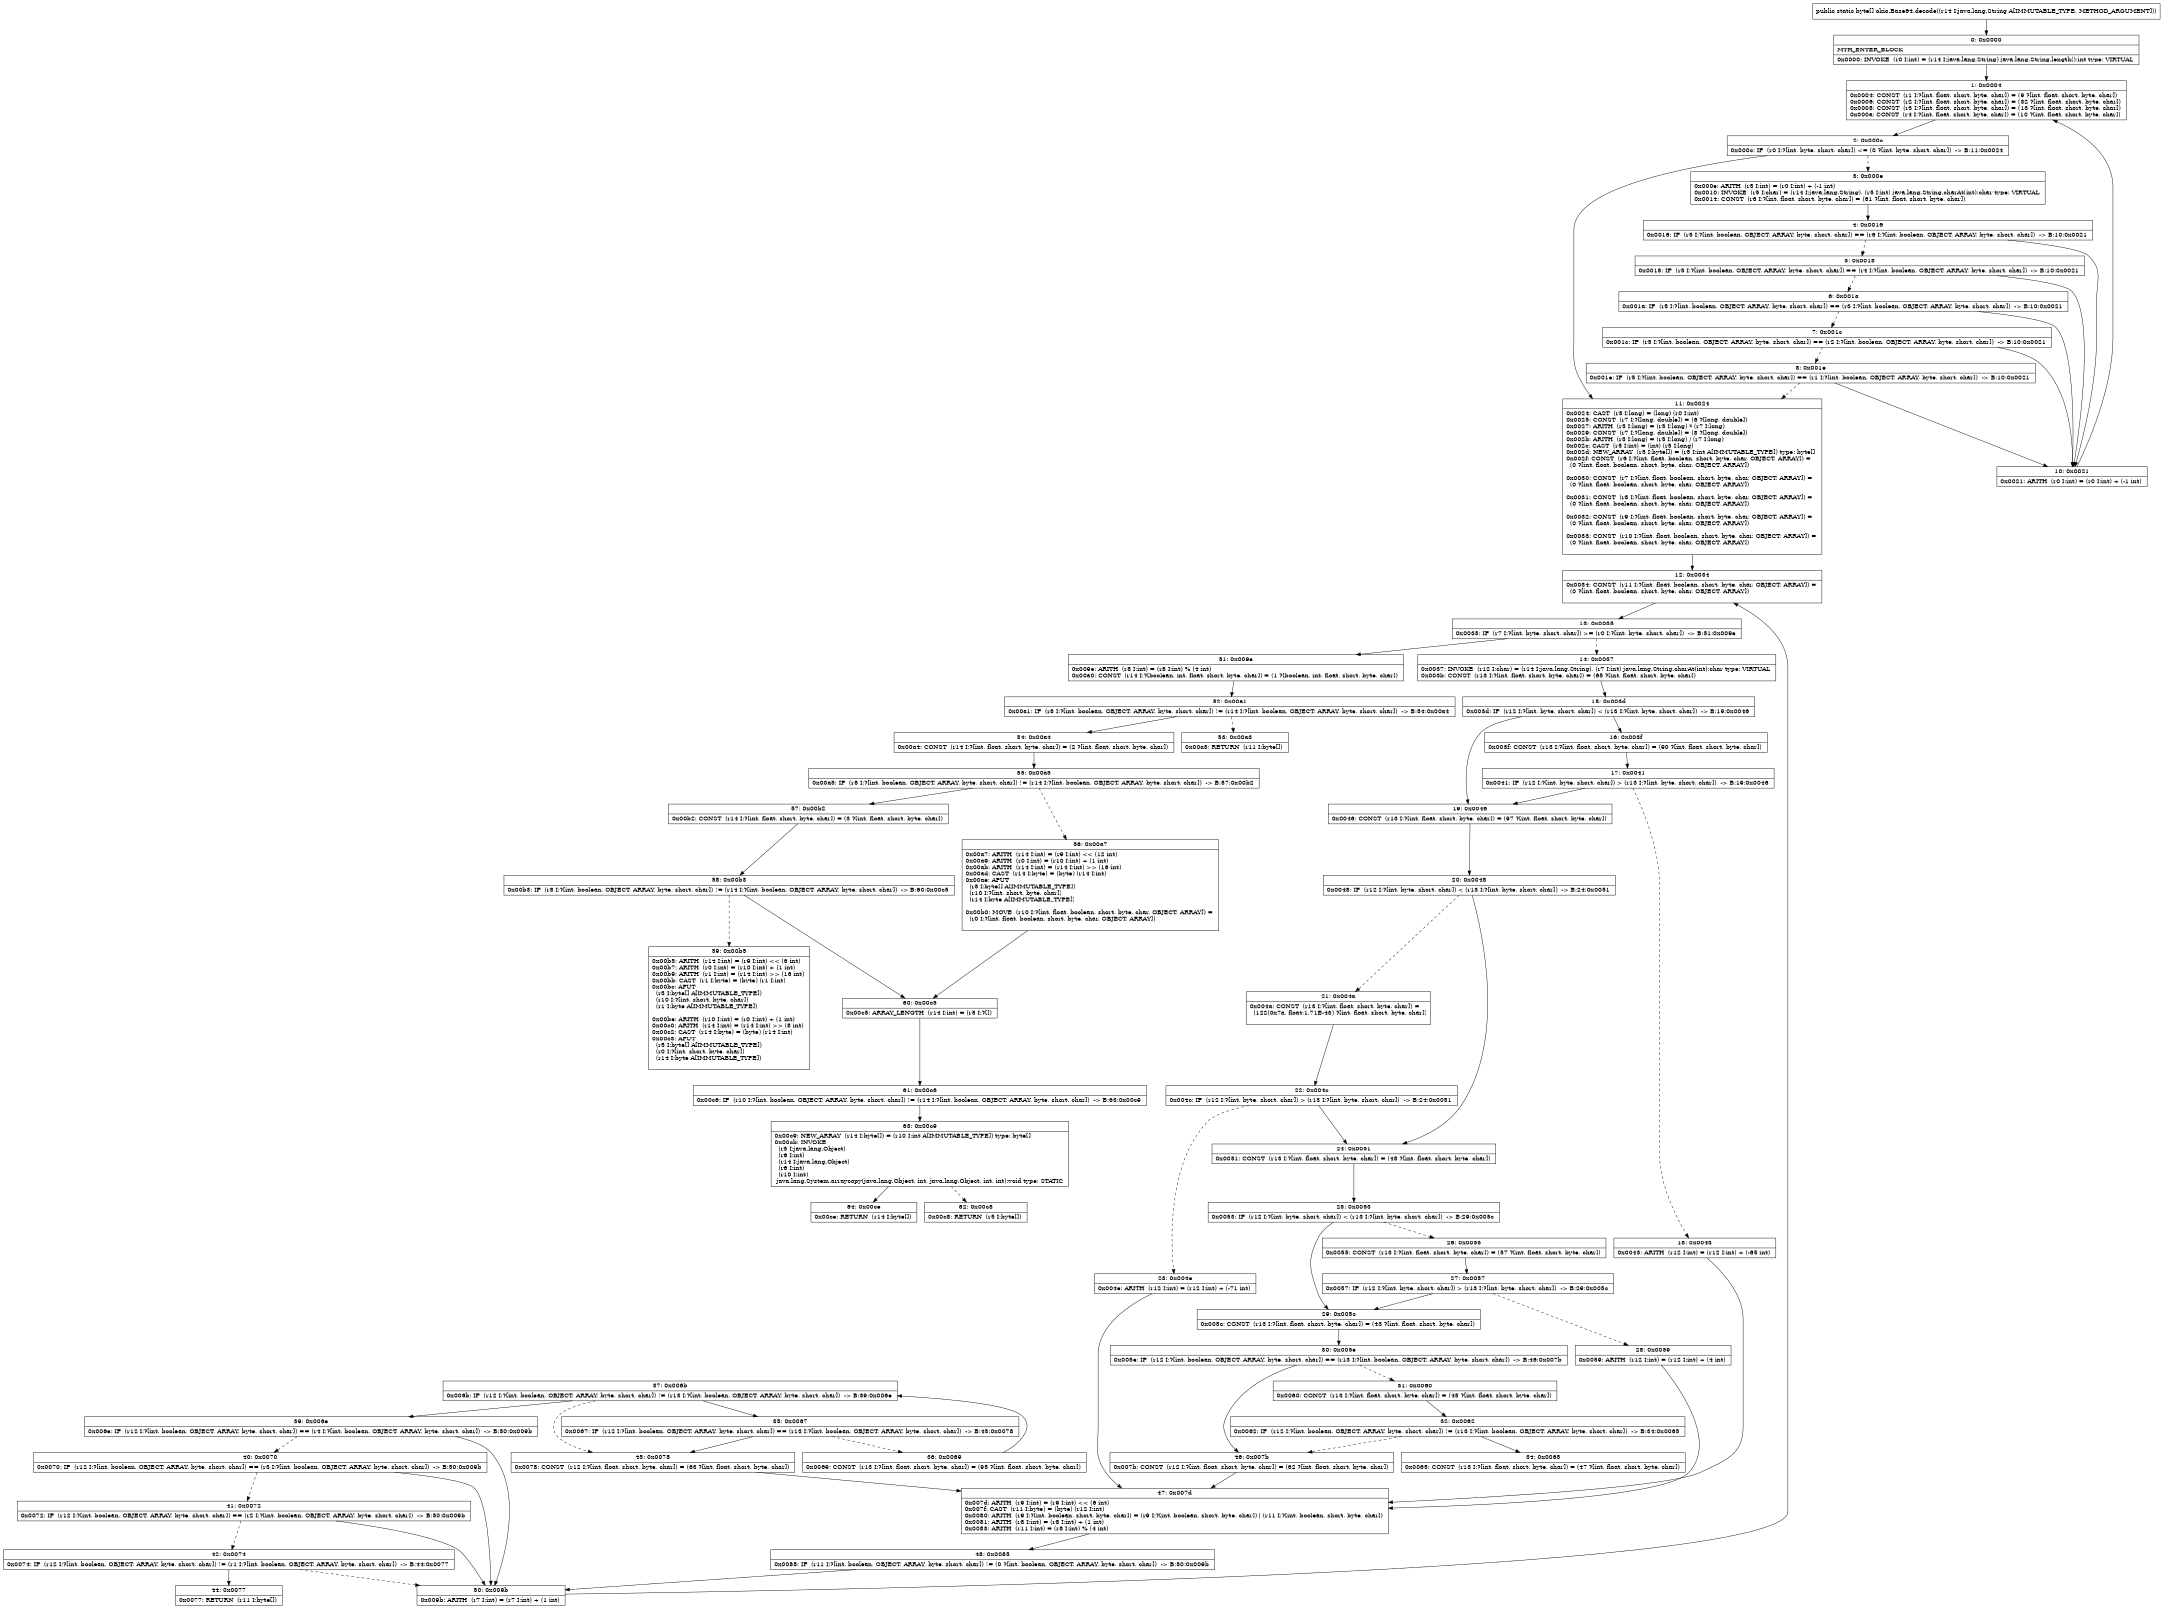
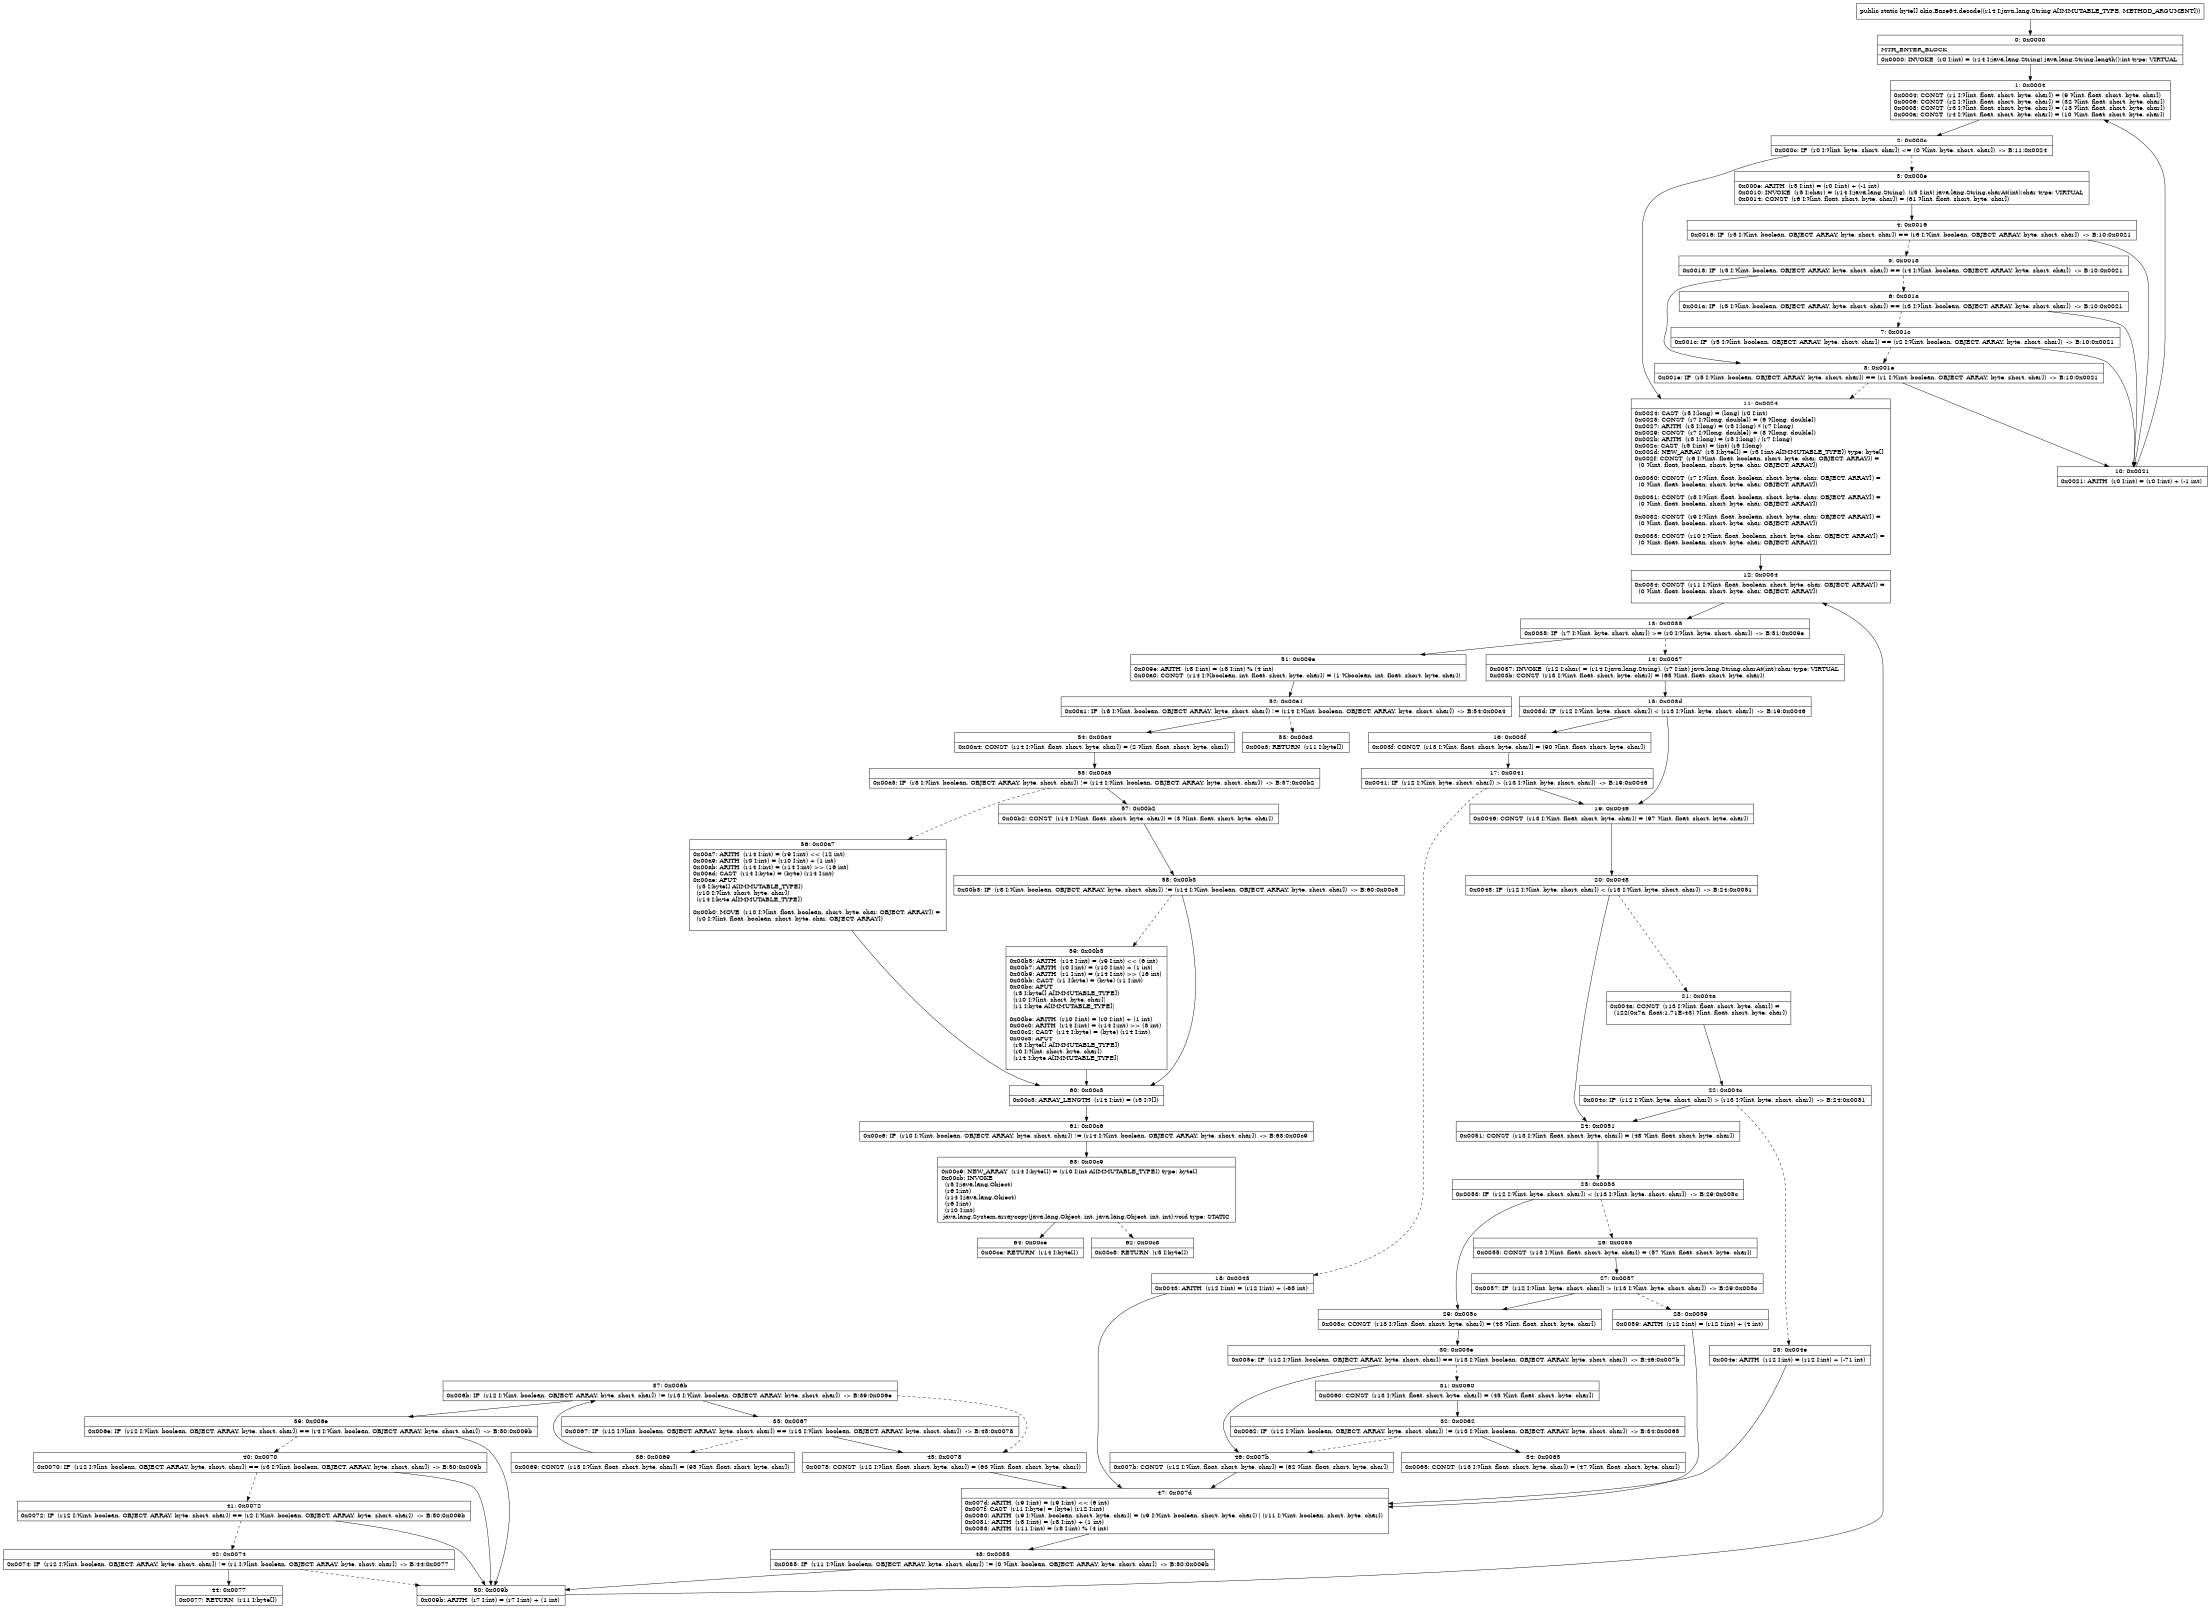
edge "5: 0x0018" -> "10: 0x0021": now "5: 0x0018" -> "8: 0x001e"
edge "59: 0x00b5" -> "60: 0x00c5": added
